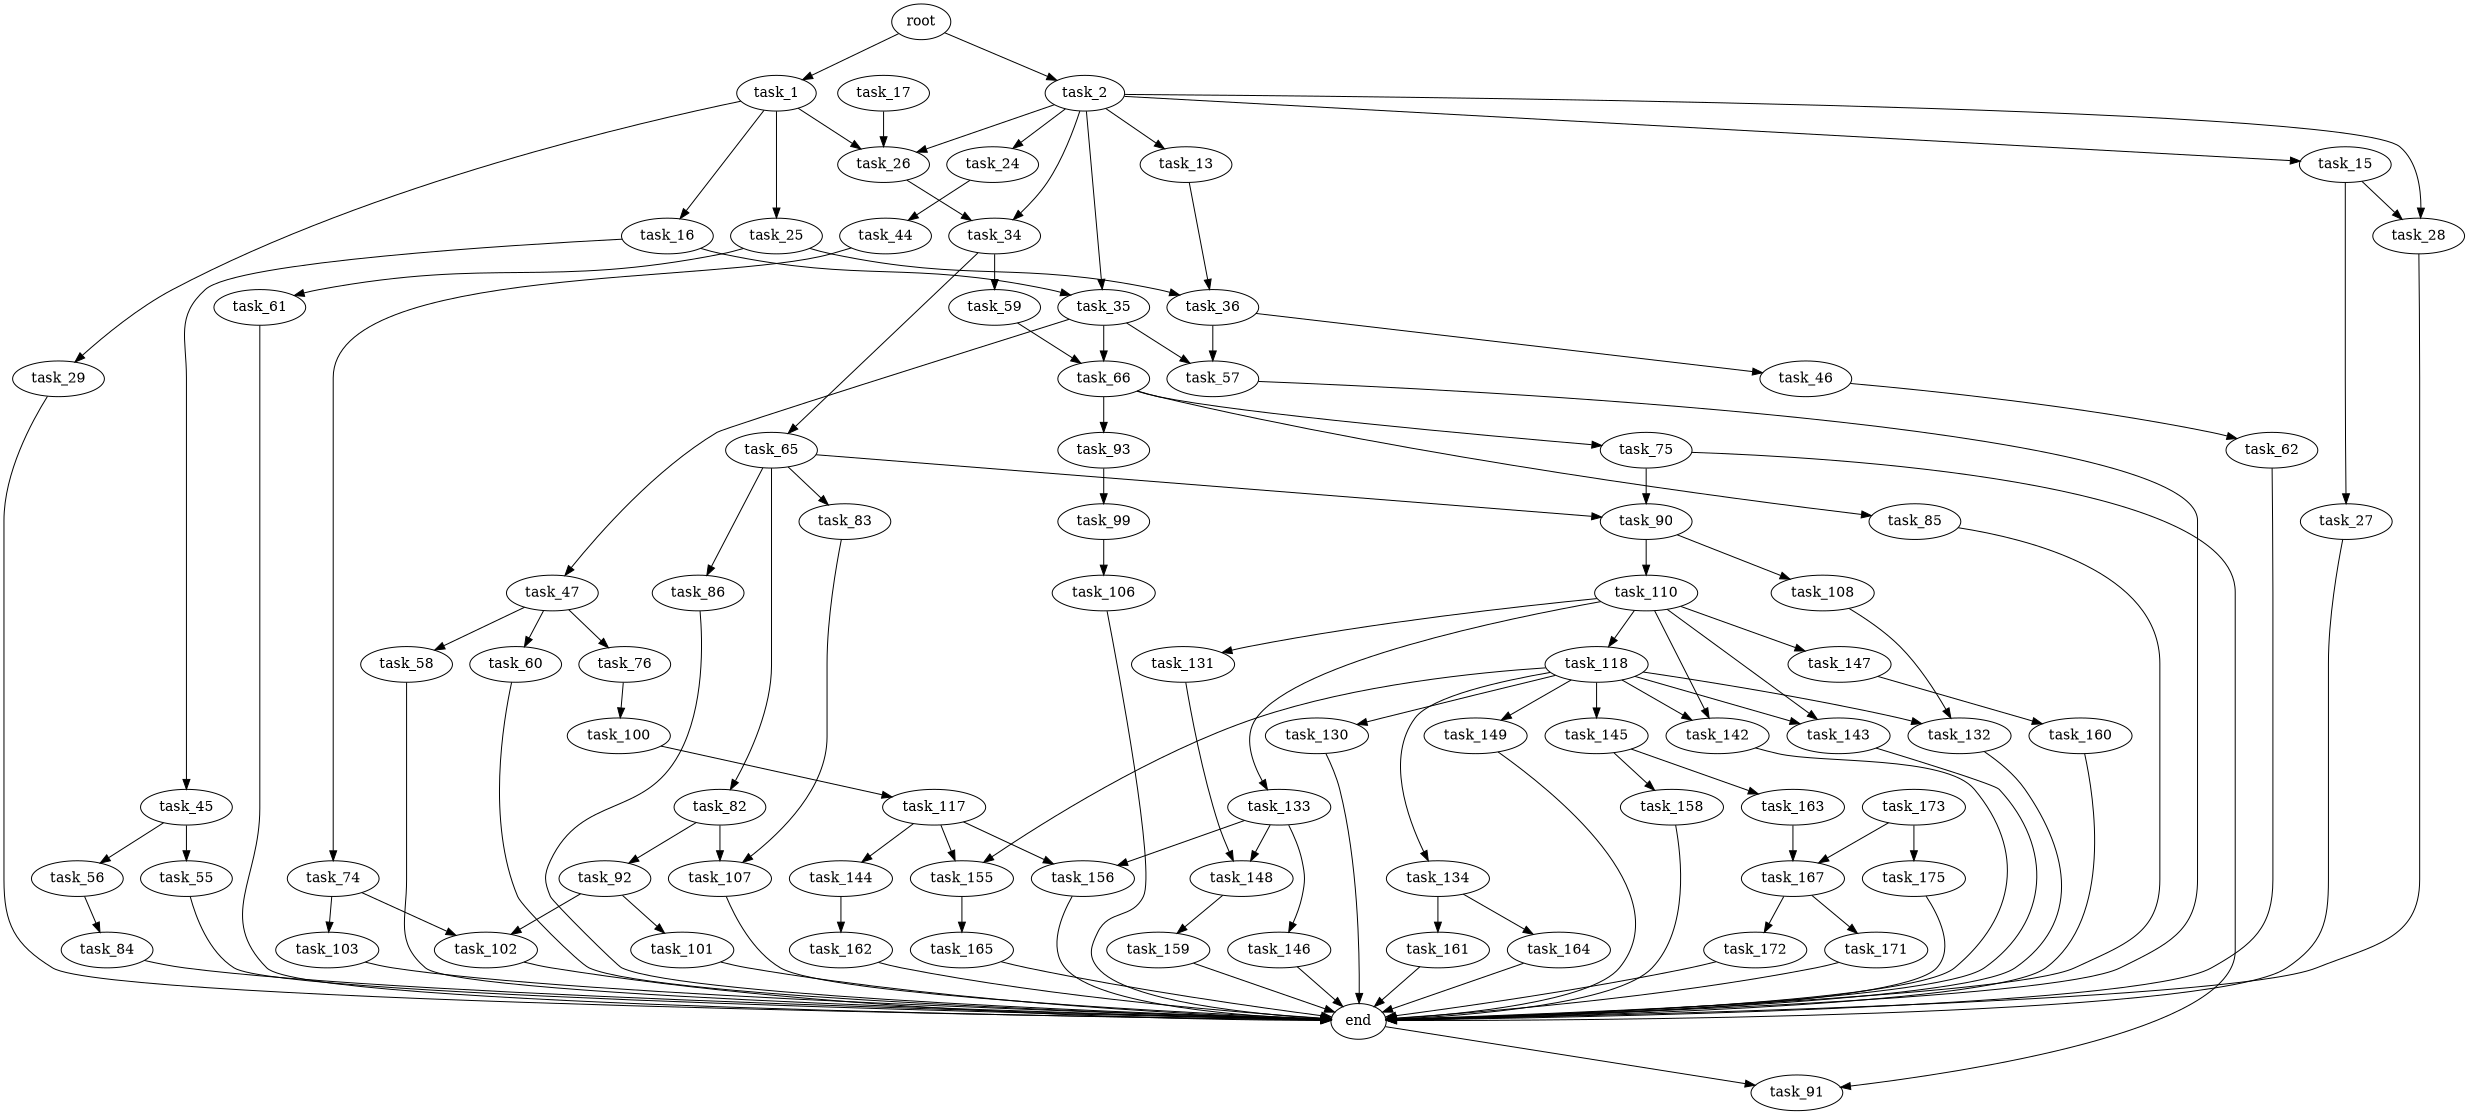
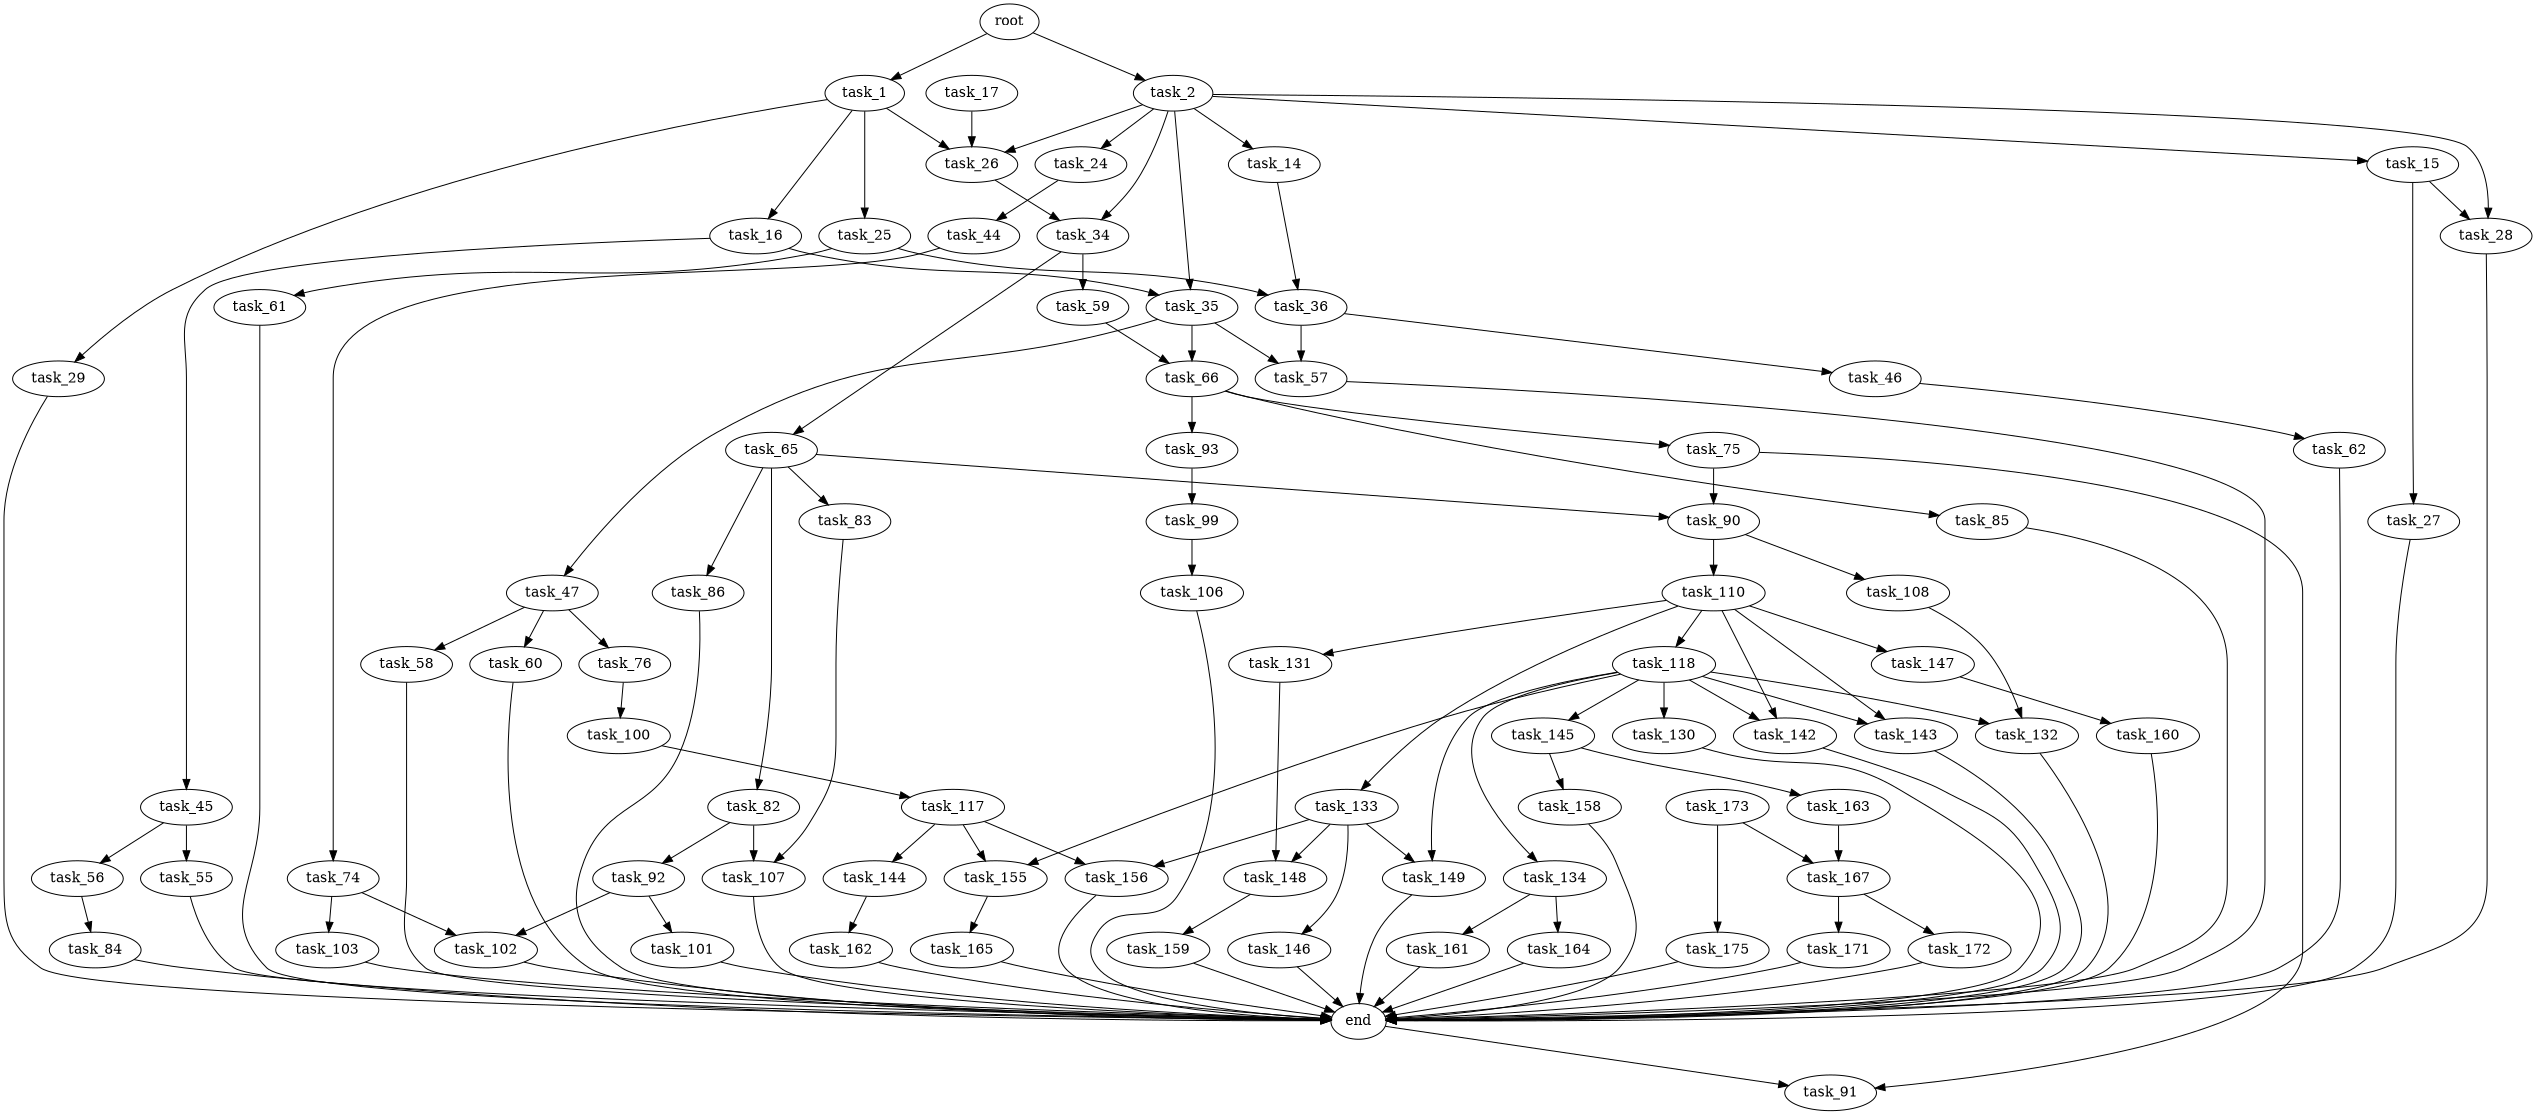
node "task_13": label "task_13" -> "task_14"
edge "task_133" -> "task_149": added
